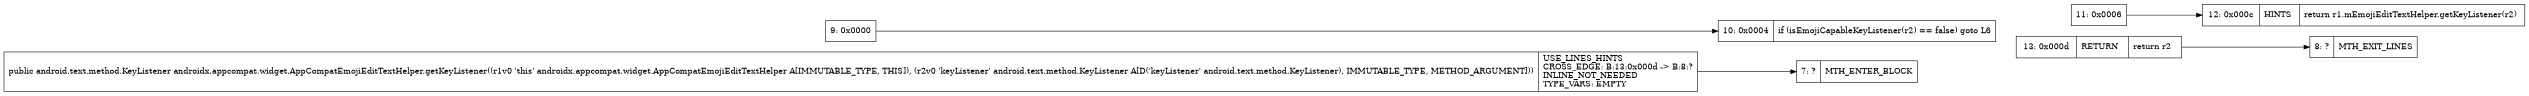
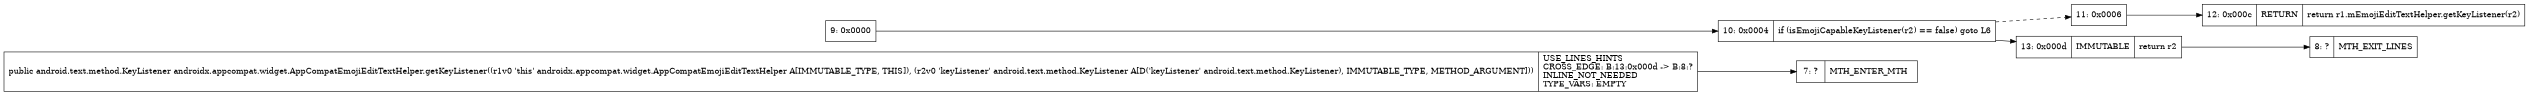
node "12: 0x000c": text "HINTS" -> "RETURN"
edge "10: 0x0004" -> "11: 0x0006": added
edge "10: 0x0004" -> "13: 0x000d": added
node "13: 0x000d": text "RETURN" -> "IMMUTABLE"
node "7: ?": text "MTH_ENTER_BLOCK" -> "MTH_ENTER_MTH"
